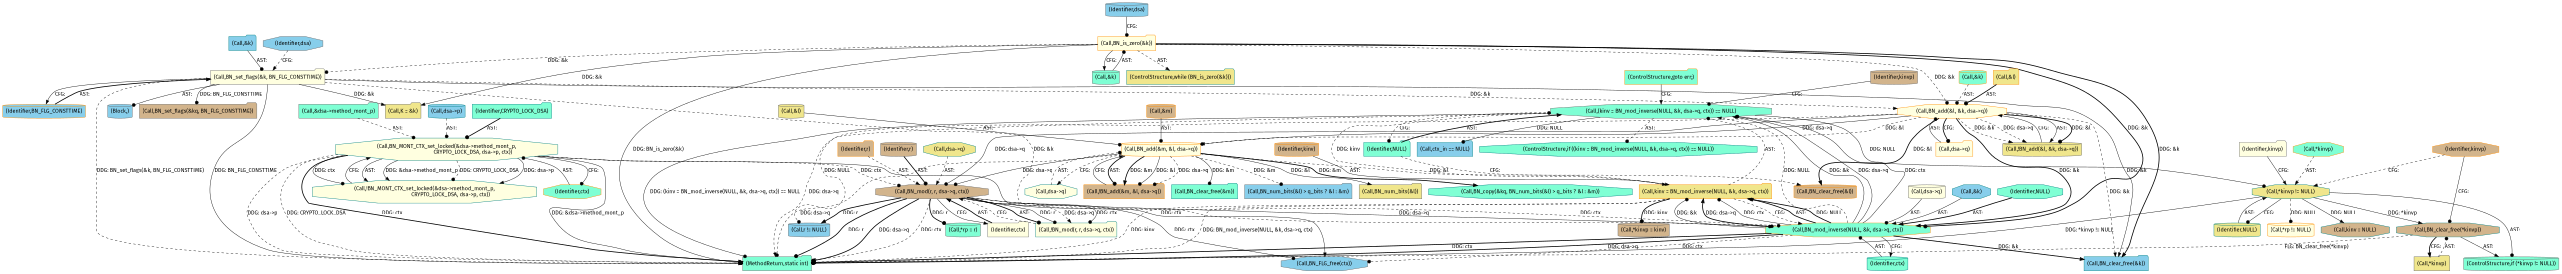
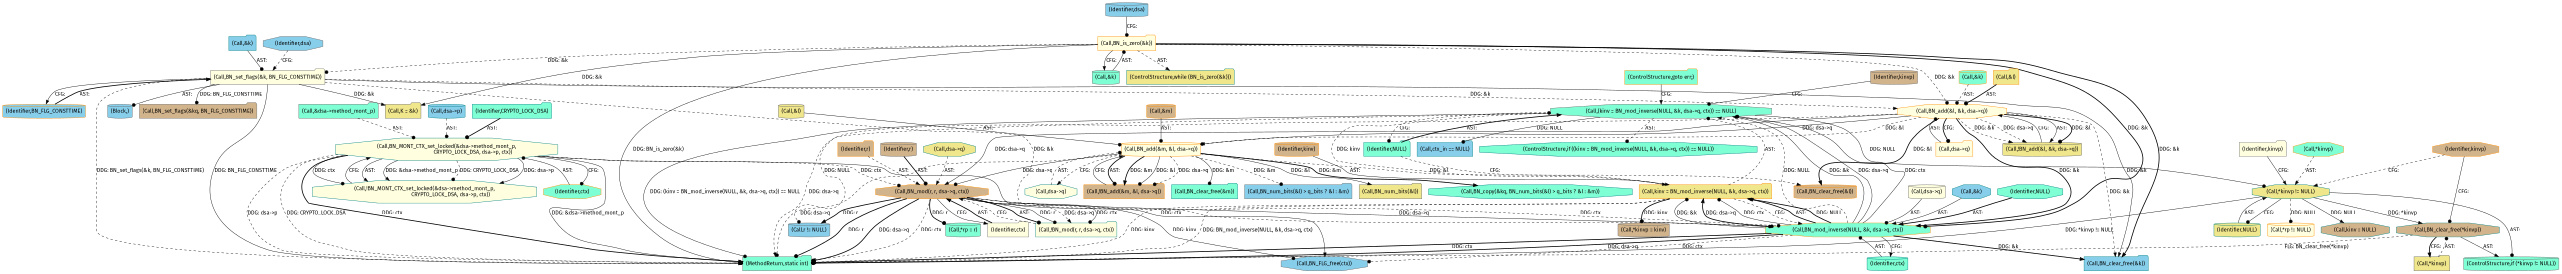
edge "(Call,BN_add(&l, &k, dsa->q))" -> "(Call,BN_mod(r, r, dsa->q, ctx))": arrowhead dot -> normal
node "(Call,BN_mod(r, r, dsa->q, ctx))": color gray40 -> darkorange
edge "(Call,BN_mod(r, r, dsa->q, ctx))" -> "(Call,BN_FLG_free(ctx))": label "DDG: ctx" -> "DDG: kinv"
